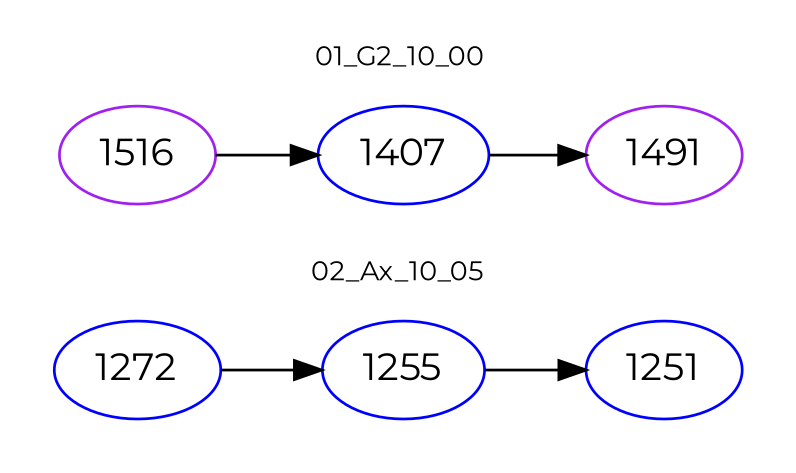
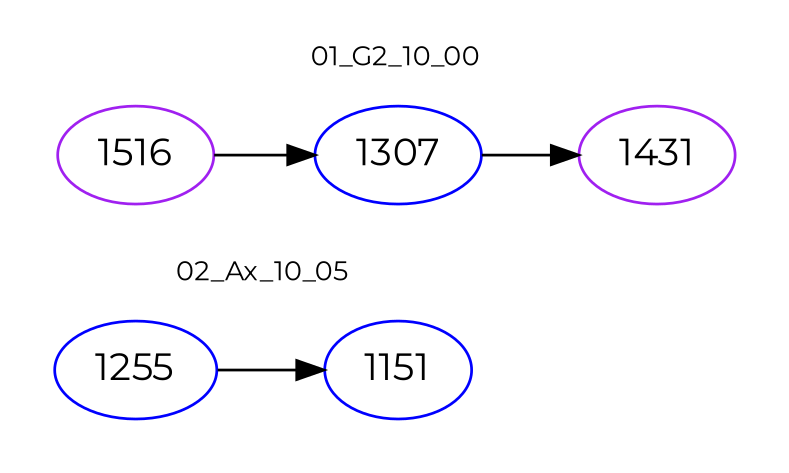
node "1407": label "1407" -> "1307"
node "1491": label "1491" -> "1431"
node "1272": removed
node "1251": label "1251" -> "1151"
